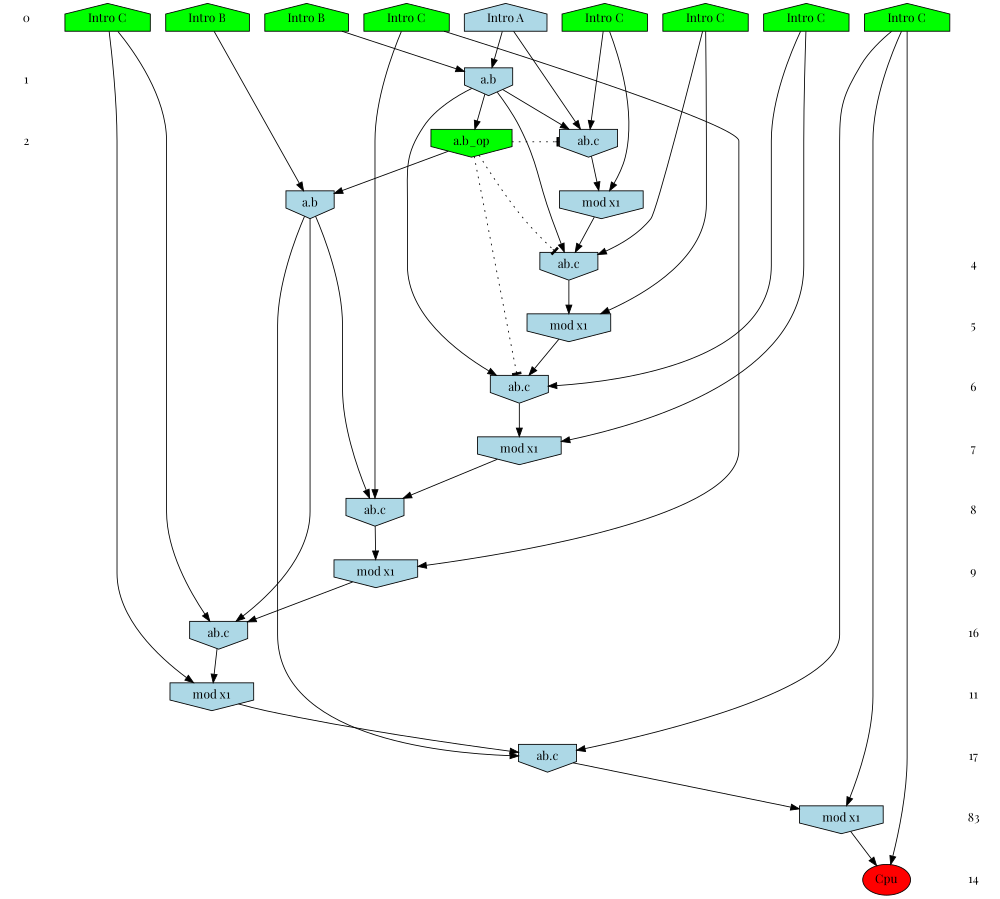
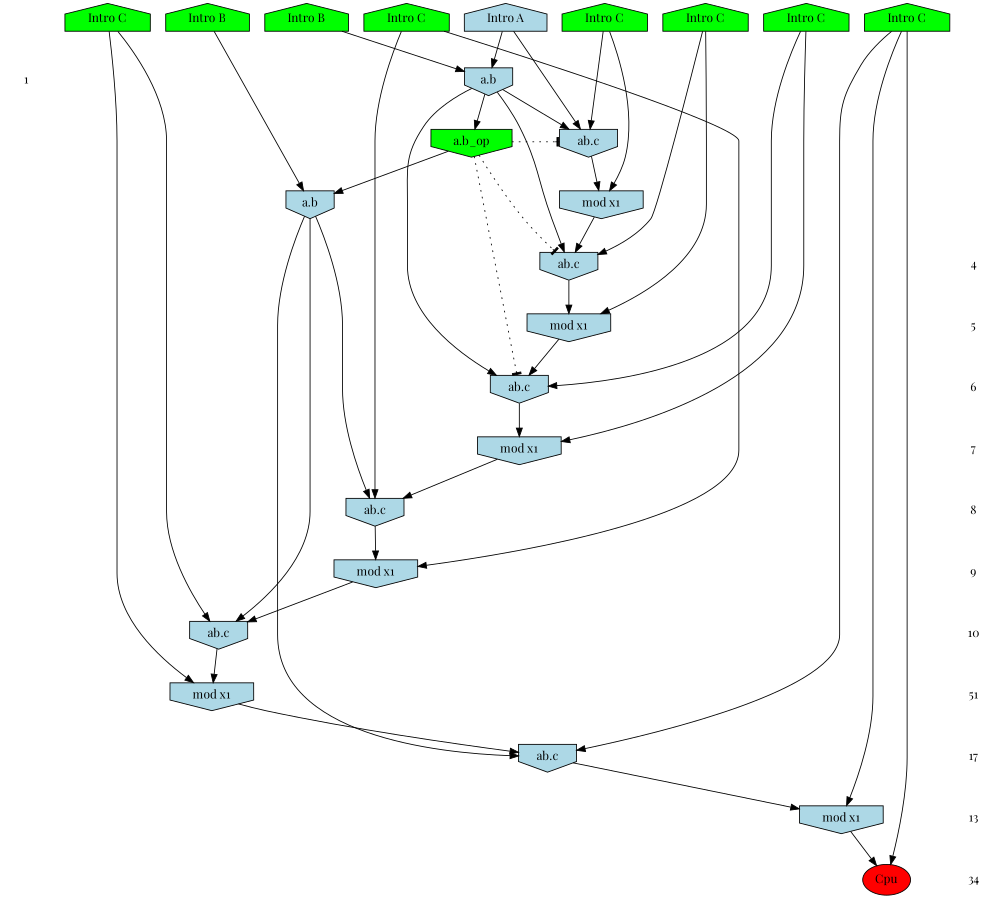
node "0": removed
node "2": removed
node "16": label "16" -> "10"
node "11": label "11" -> "51"
node "83": label "83" -> "13"
node "14": label "14" -> "34"
